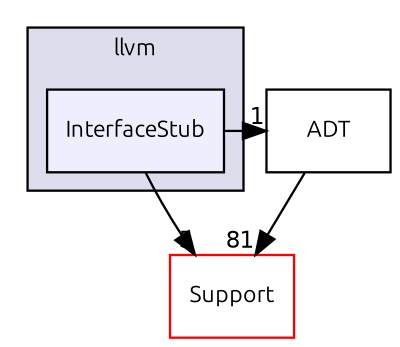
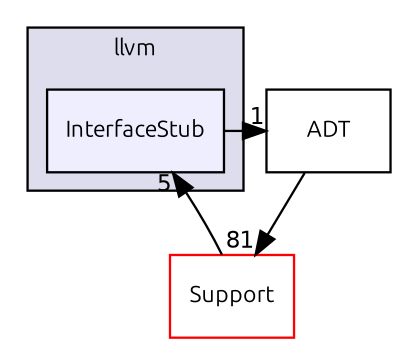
edge "InterfaceStub" -> "Support": reversed
